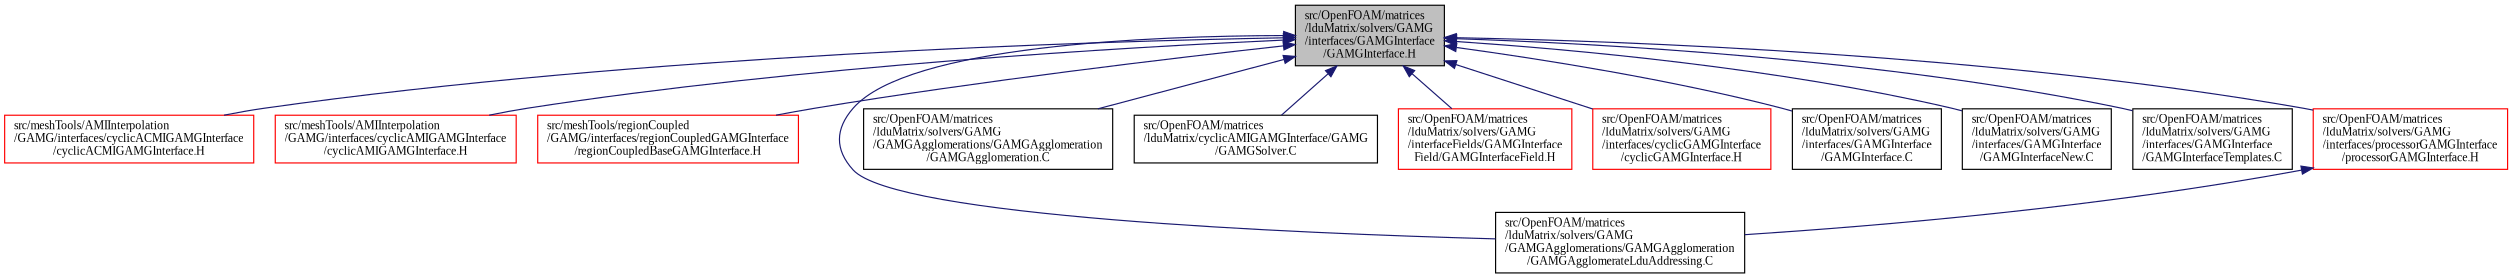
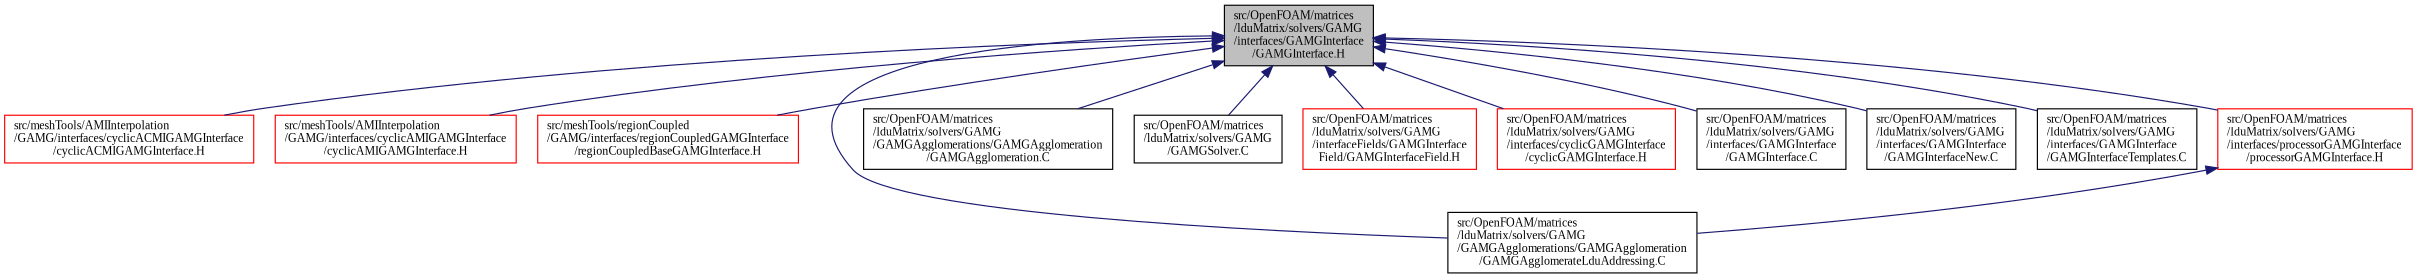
node "src/OpenFOAM/matrices /lduMatrix/cyclicAMIGAMGInterface/GAMG /GAMGSolver.C": label "src/OpenFOAM/matrices /lduMatrix/cyclicAMIGAMGInterface/GAMG /GAMGSolver.C" -> "src/OpenFOAM/matrices /lduMatrix/solvers/GAMG /GAMGSolver.C"
